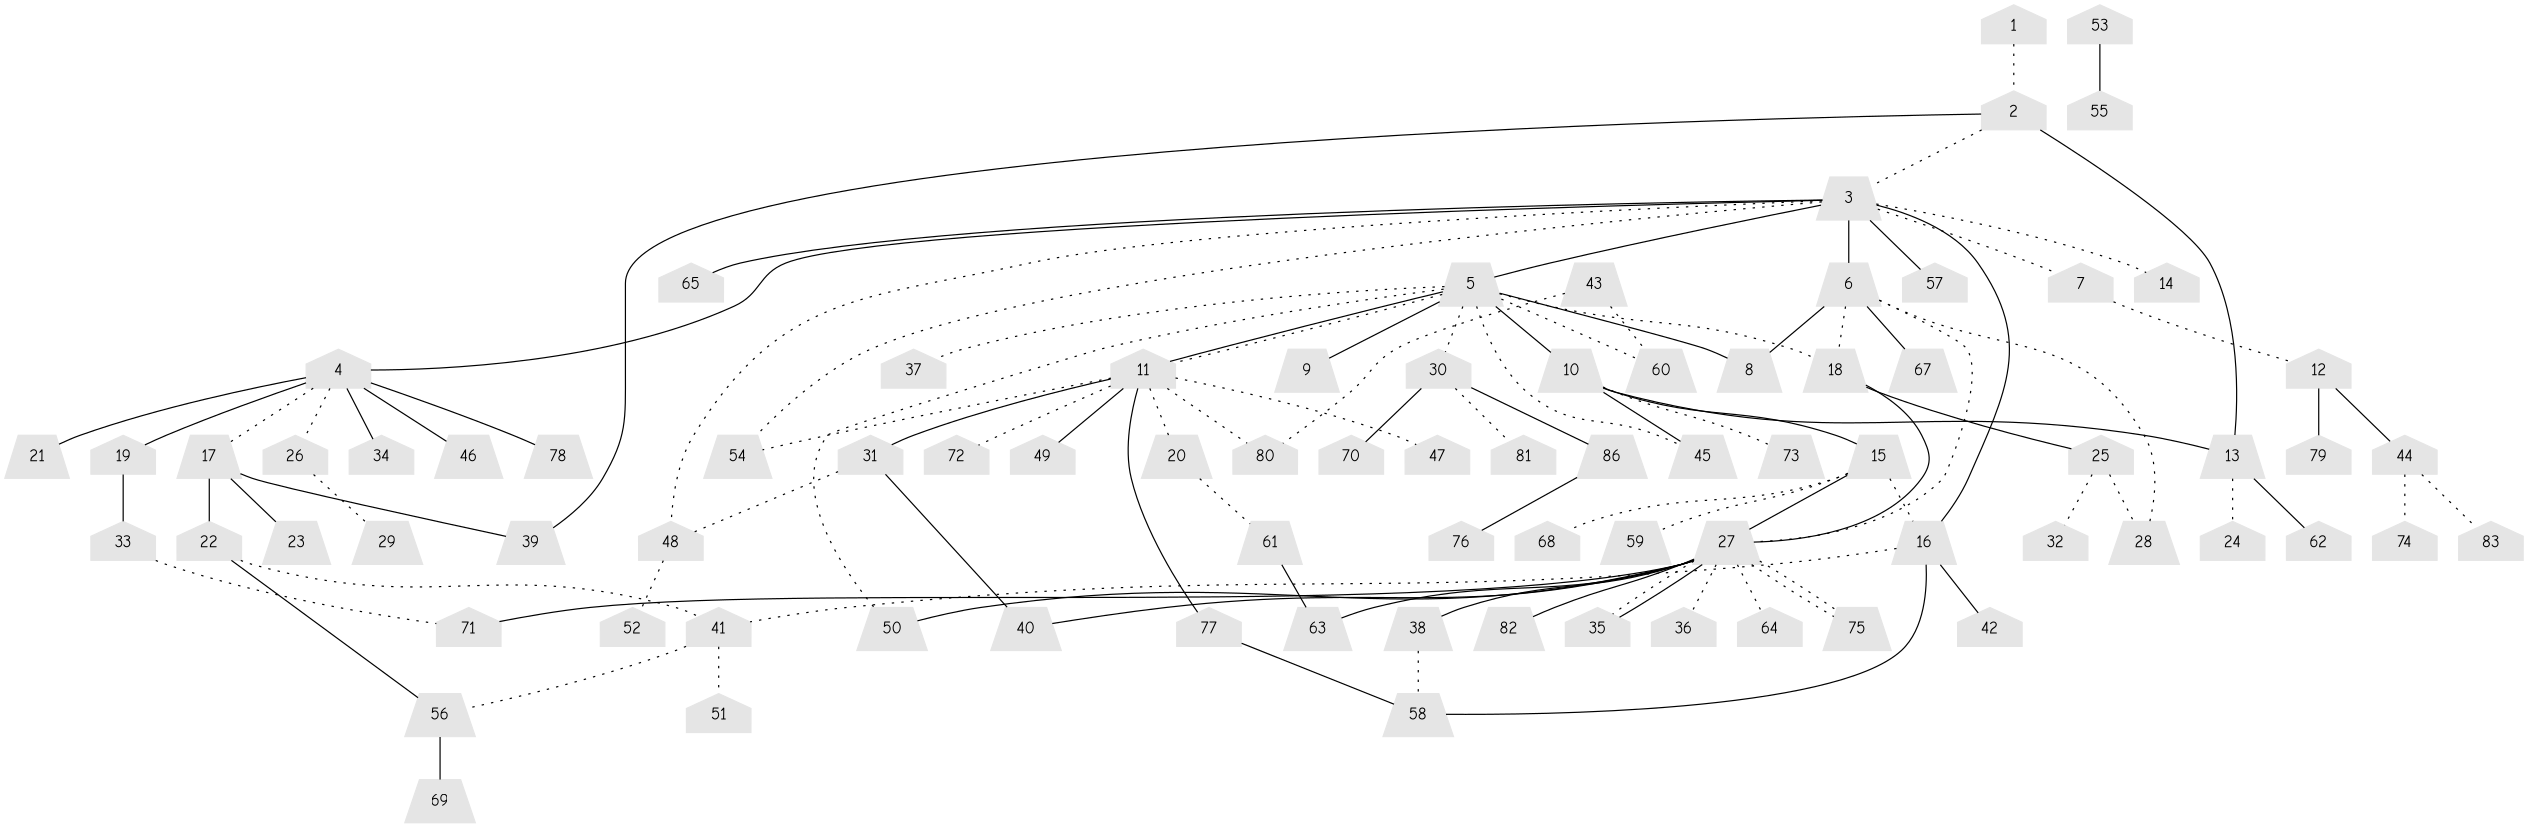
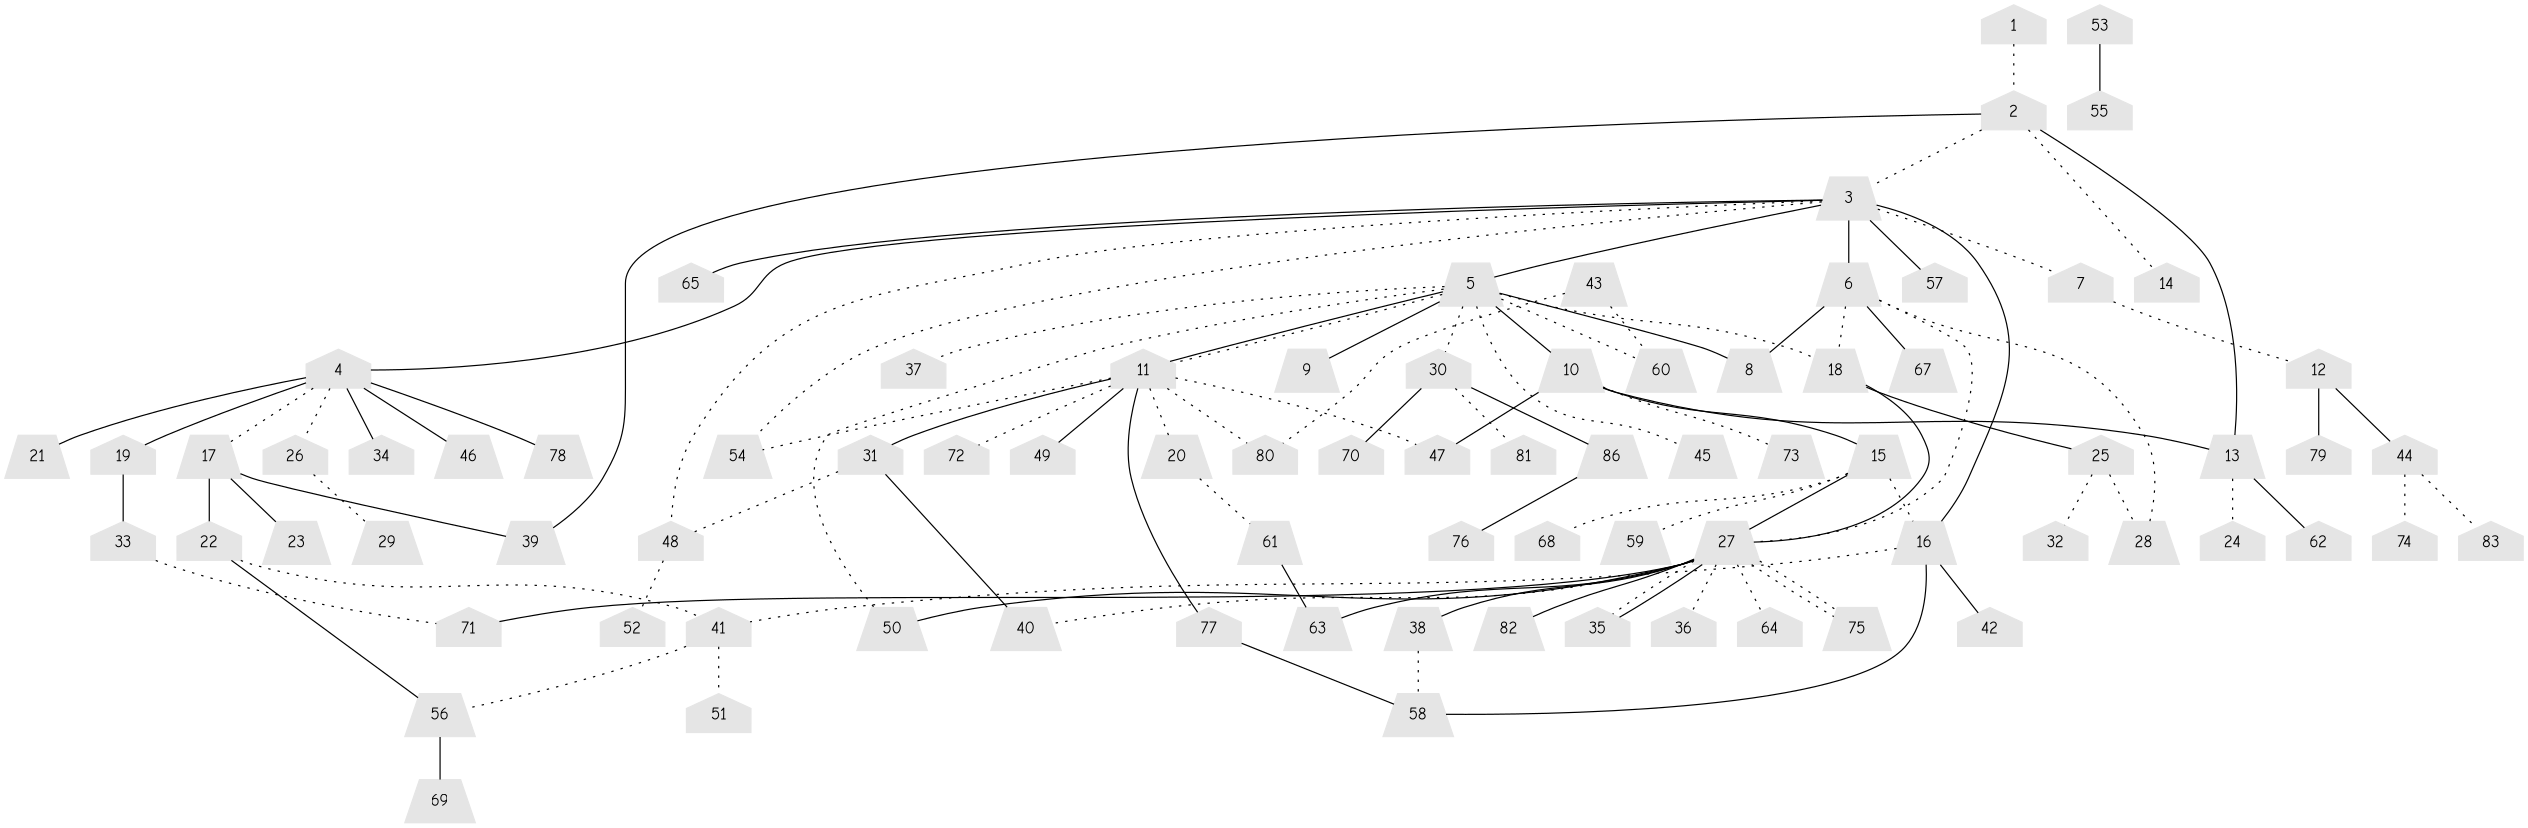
edge "3" -- "14": now "2" -- "14"
edge "10" -- "45": now "10" -- "47"
edge "27" -- "40": style solid -> dotted
